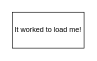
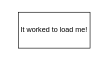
node "It worked to load me!": moved (48, 30) -> (54, 30)
